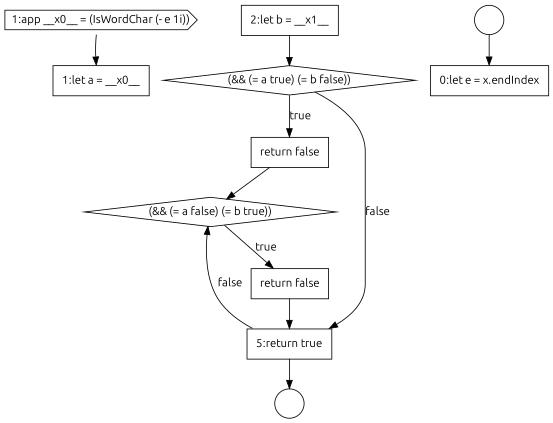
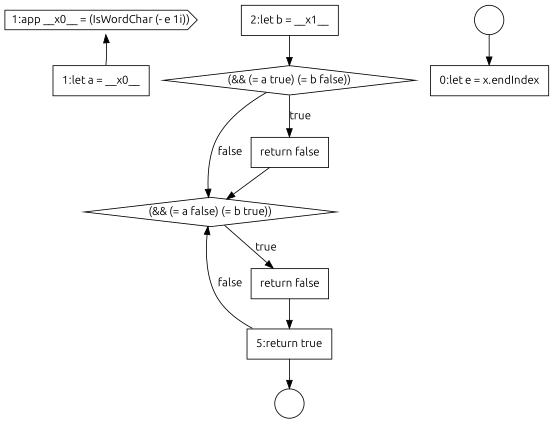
edge "1:app __x0__ = (IsWordChar (- e 1i))" -> "1:let a = __x0__": reversed
edge "(&& (= a true) (= b false))" -> "5:return true": now "(&& (= a true) (= b false))" -> "(&& (= a false) (= b true))"
